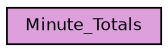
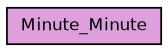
node "Minute_Totals": label "Minute_Totals" -> "Minute_Minute"
